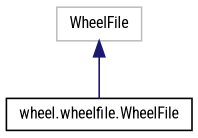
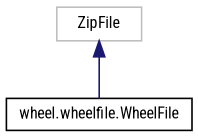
node "WheelFile": label "WheelFile" -> "ZipFile"
